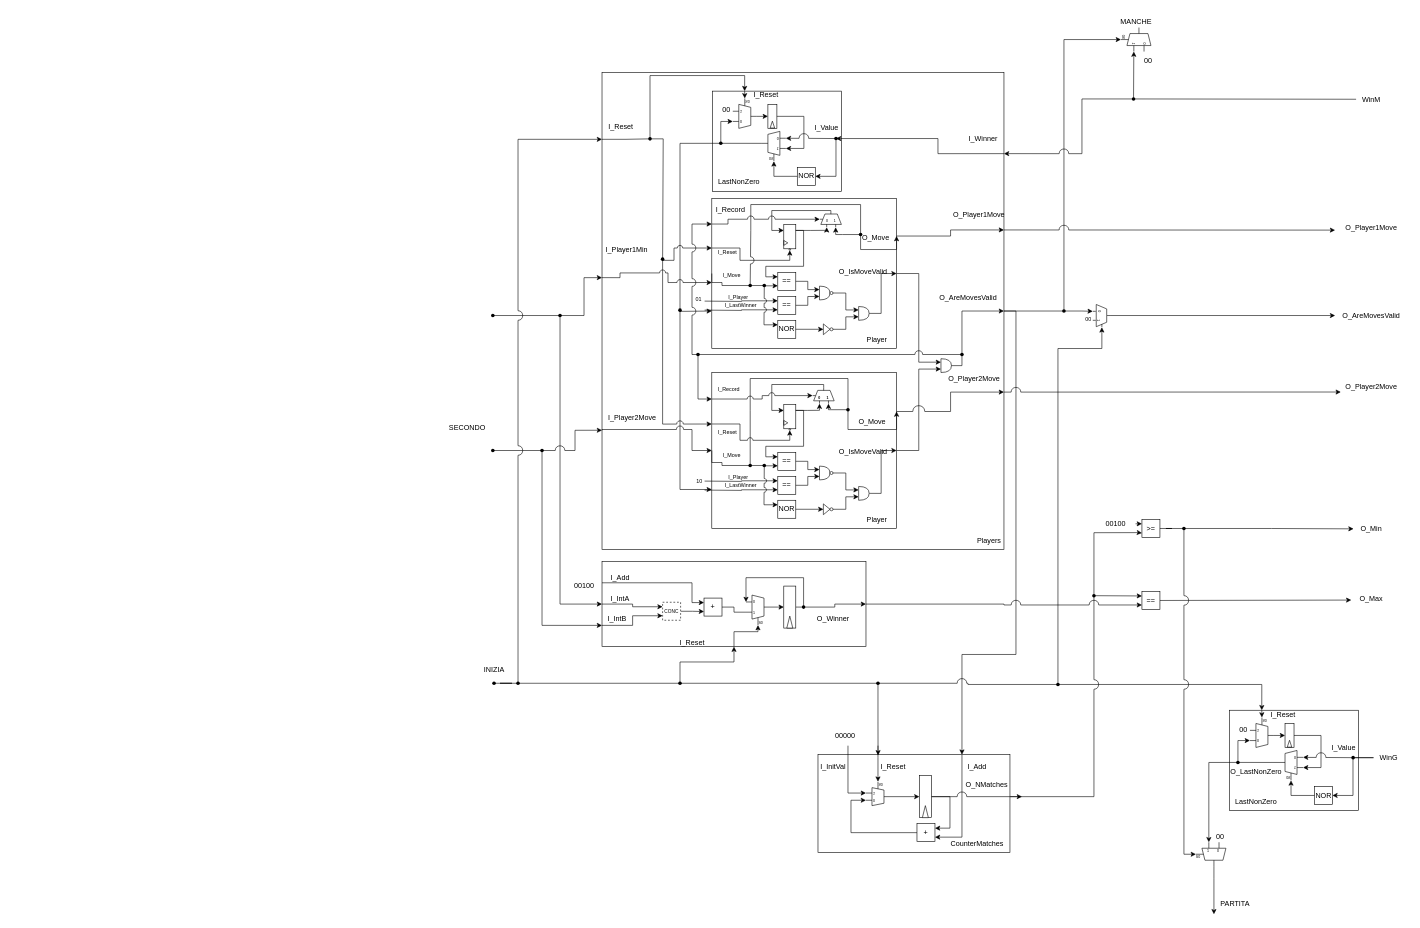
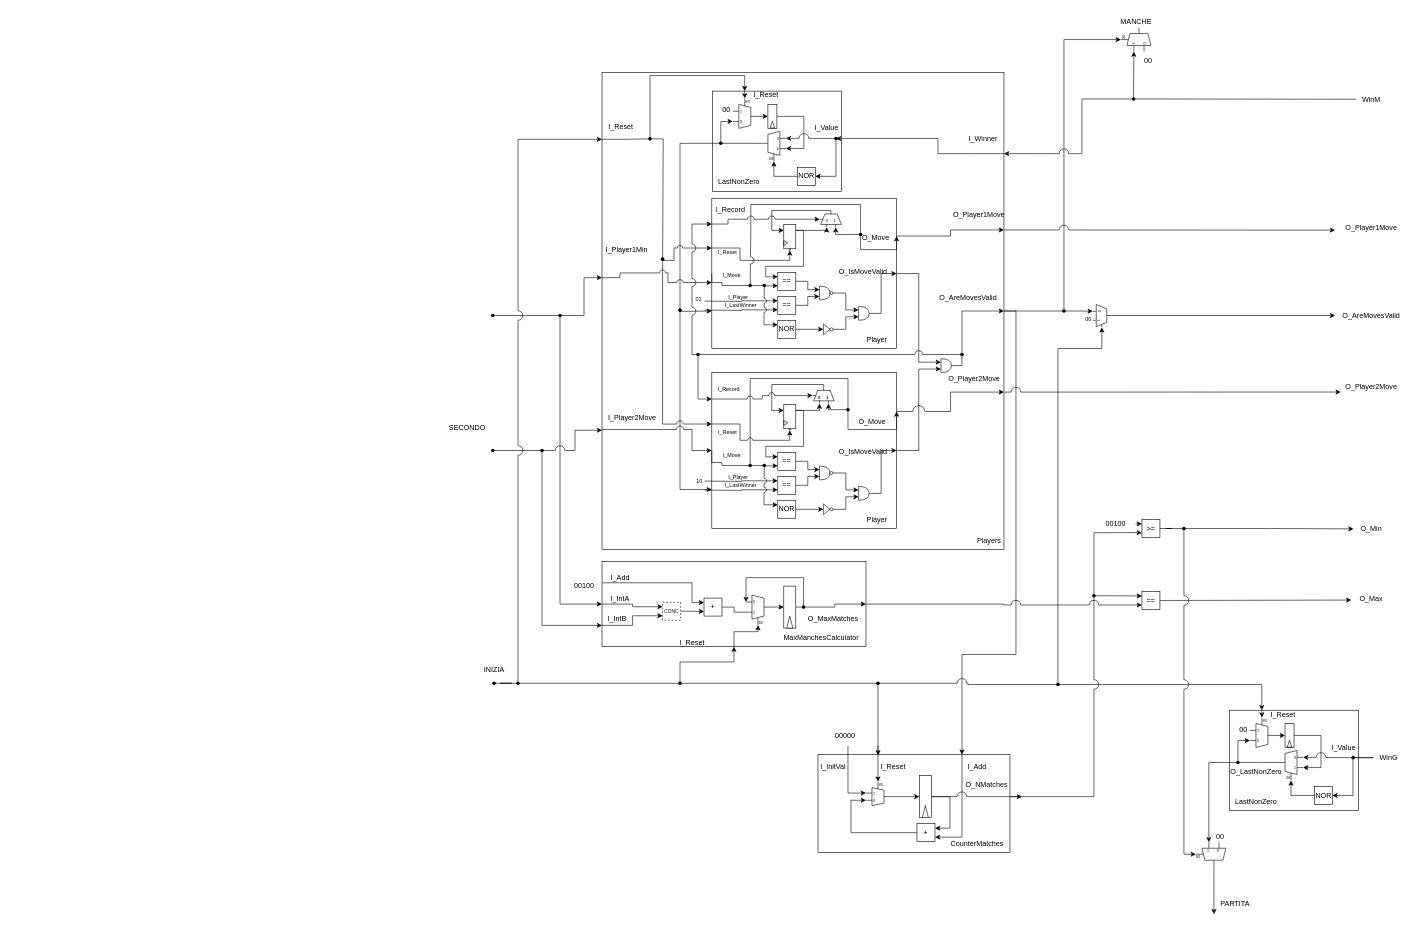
node "O_Winner": label "O_Winner" -> "O_MaxMatches"
node "MaxManchesCalculator": added
